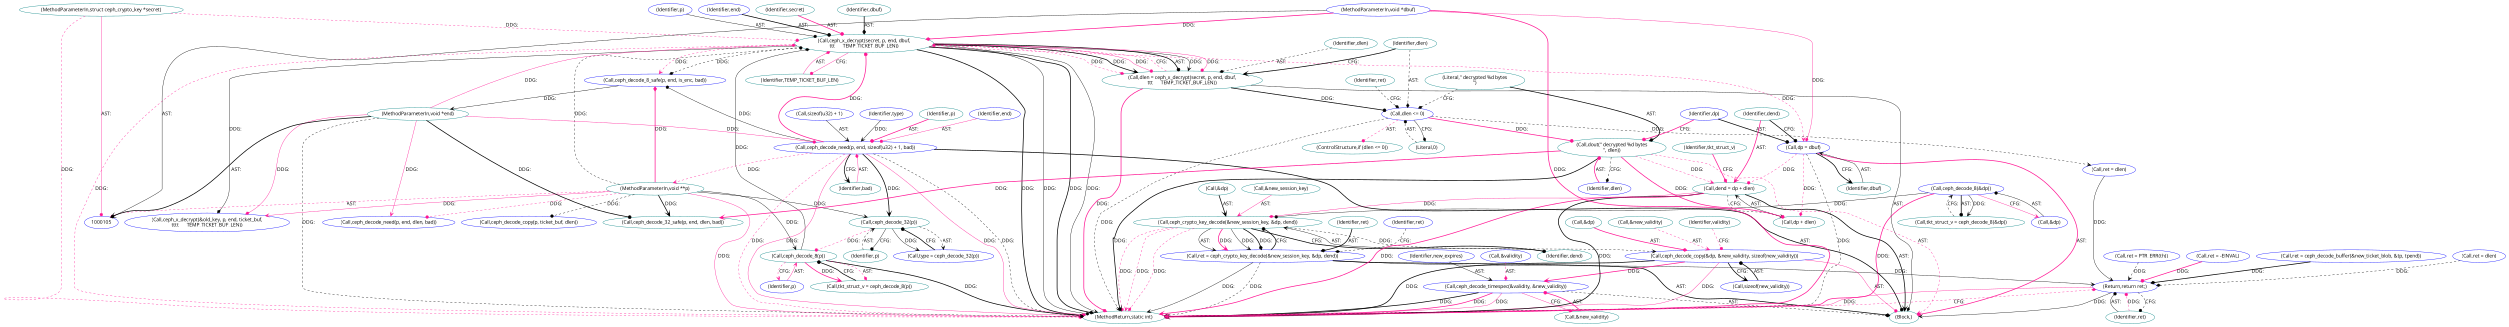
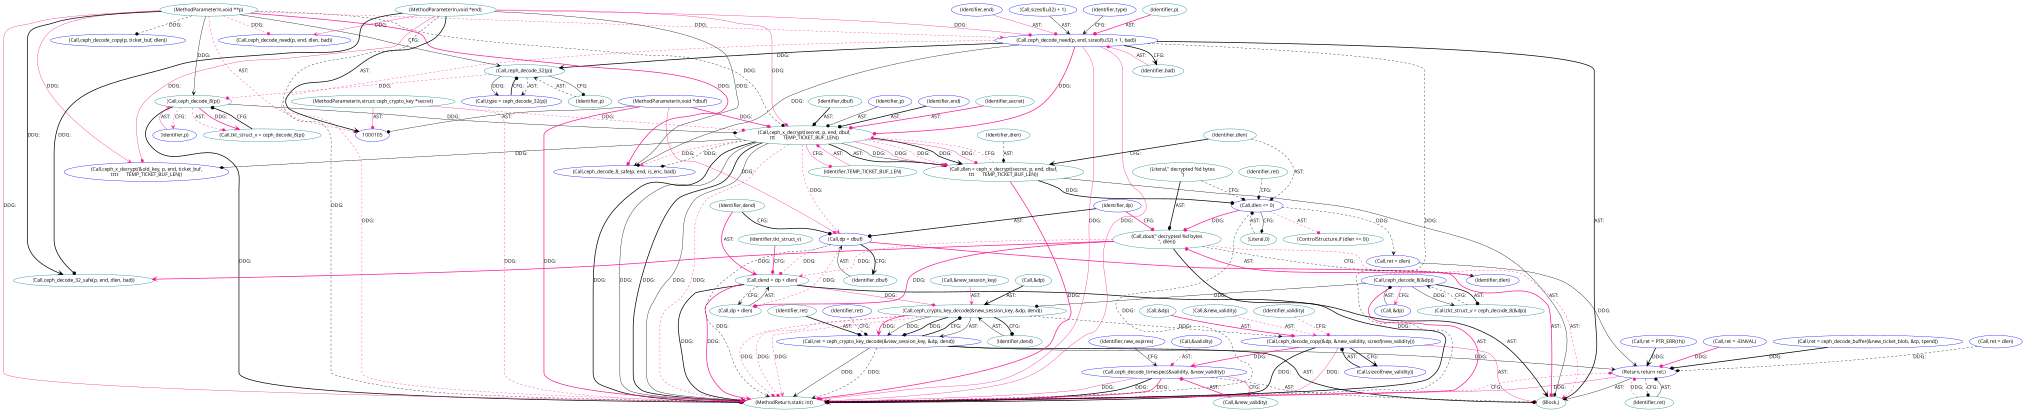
edge "(Call,ceph_decode_8_safe(p, end, is_enc, bad))" -> "(MethodParameterIn,void *end)": reversed
edge "(Identifier,type)" -> "(Call,ceph_decode_need(p, end, sizeof(u32) + 1, bad))": label "DDG: " -> "CFG: "
edge "(Call,ceph_decode_need(p, end, sizeof(u32) + 1, bad))" -> "(MethodParameterIn,void **p)": reversed
edge "(MethodParameterIn,void **p)" -> "(Call,ceph_decode_32(p))": label "DDG: " -> "CFG: "
edge "(Call,ceph_decode_8(&dp))" -> "(MethodReturn,static int)": label "DDG: " -> "AST: "
edge "(Call,ret = PTR_ERR(th))" -> "(Return,return ret;)": style dashed -> bold
edge "(Identifier,new_expires)" -> "(Call,ceph_decode_timespec(&validity, &new_validity))": label "AST: " -> "CFG: "
edge "(Return,return ret;)" -> "(Block,)": label "DDG: " -> "AST: "
